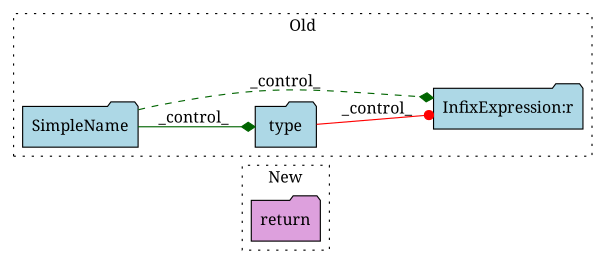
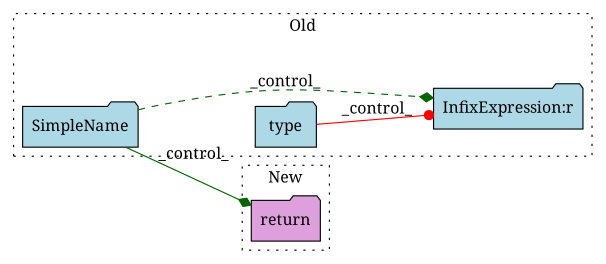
edge "SimpleName" -> "type": now "SimpleName" -> "return"
